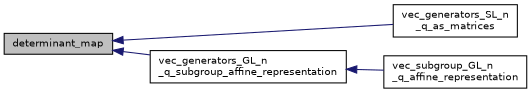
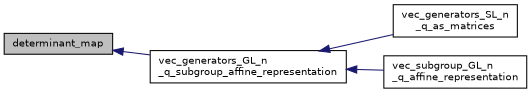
edge "vec_generators_SL_n _q_as_matrices" -> "determinant_map": now "vec_generators_SL_n _q_as_matrices" -> "vec_generators_GL_n _q_subgroup_affine_representation"
